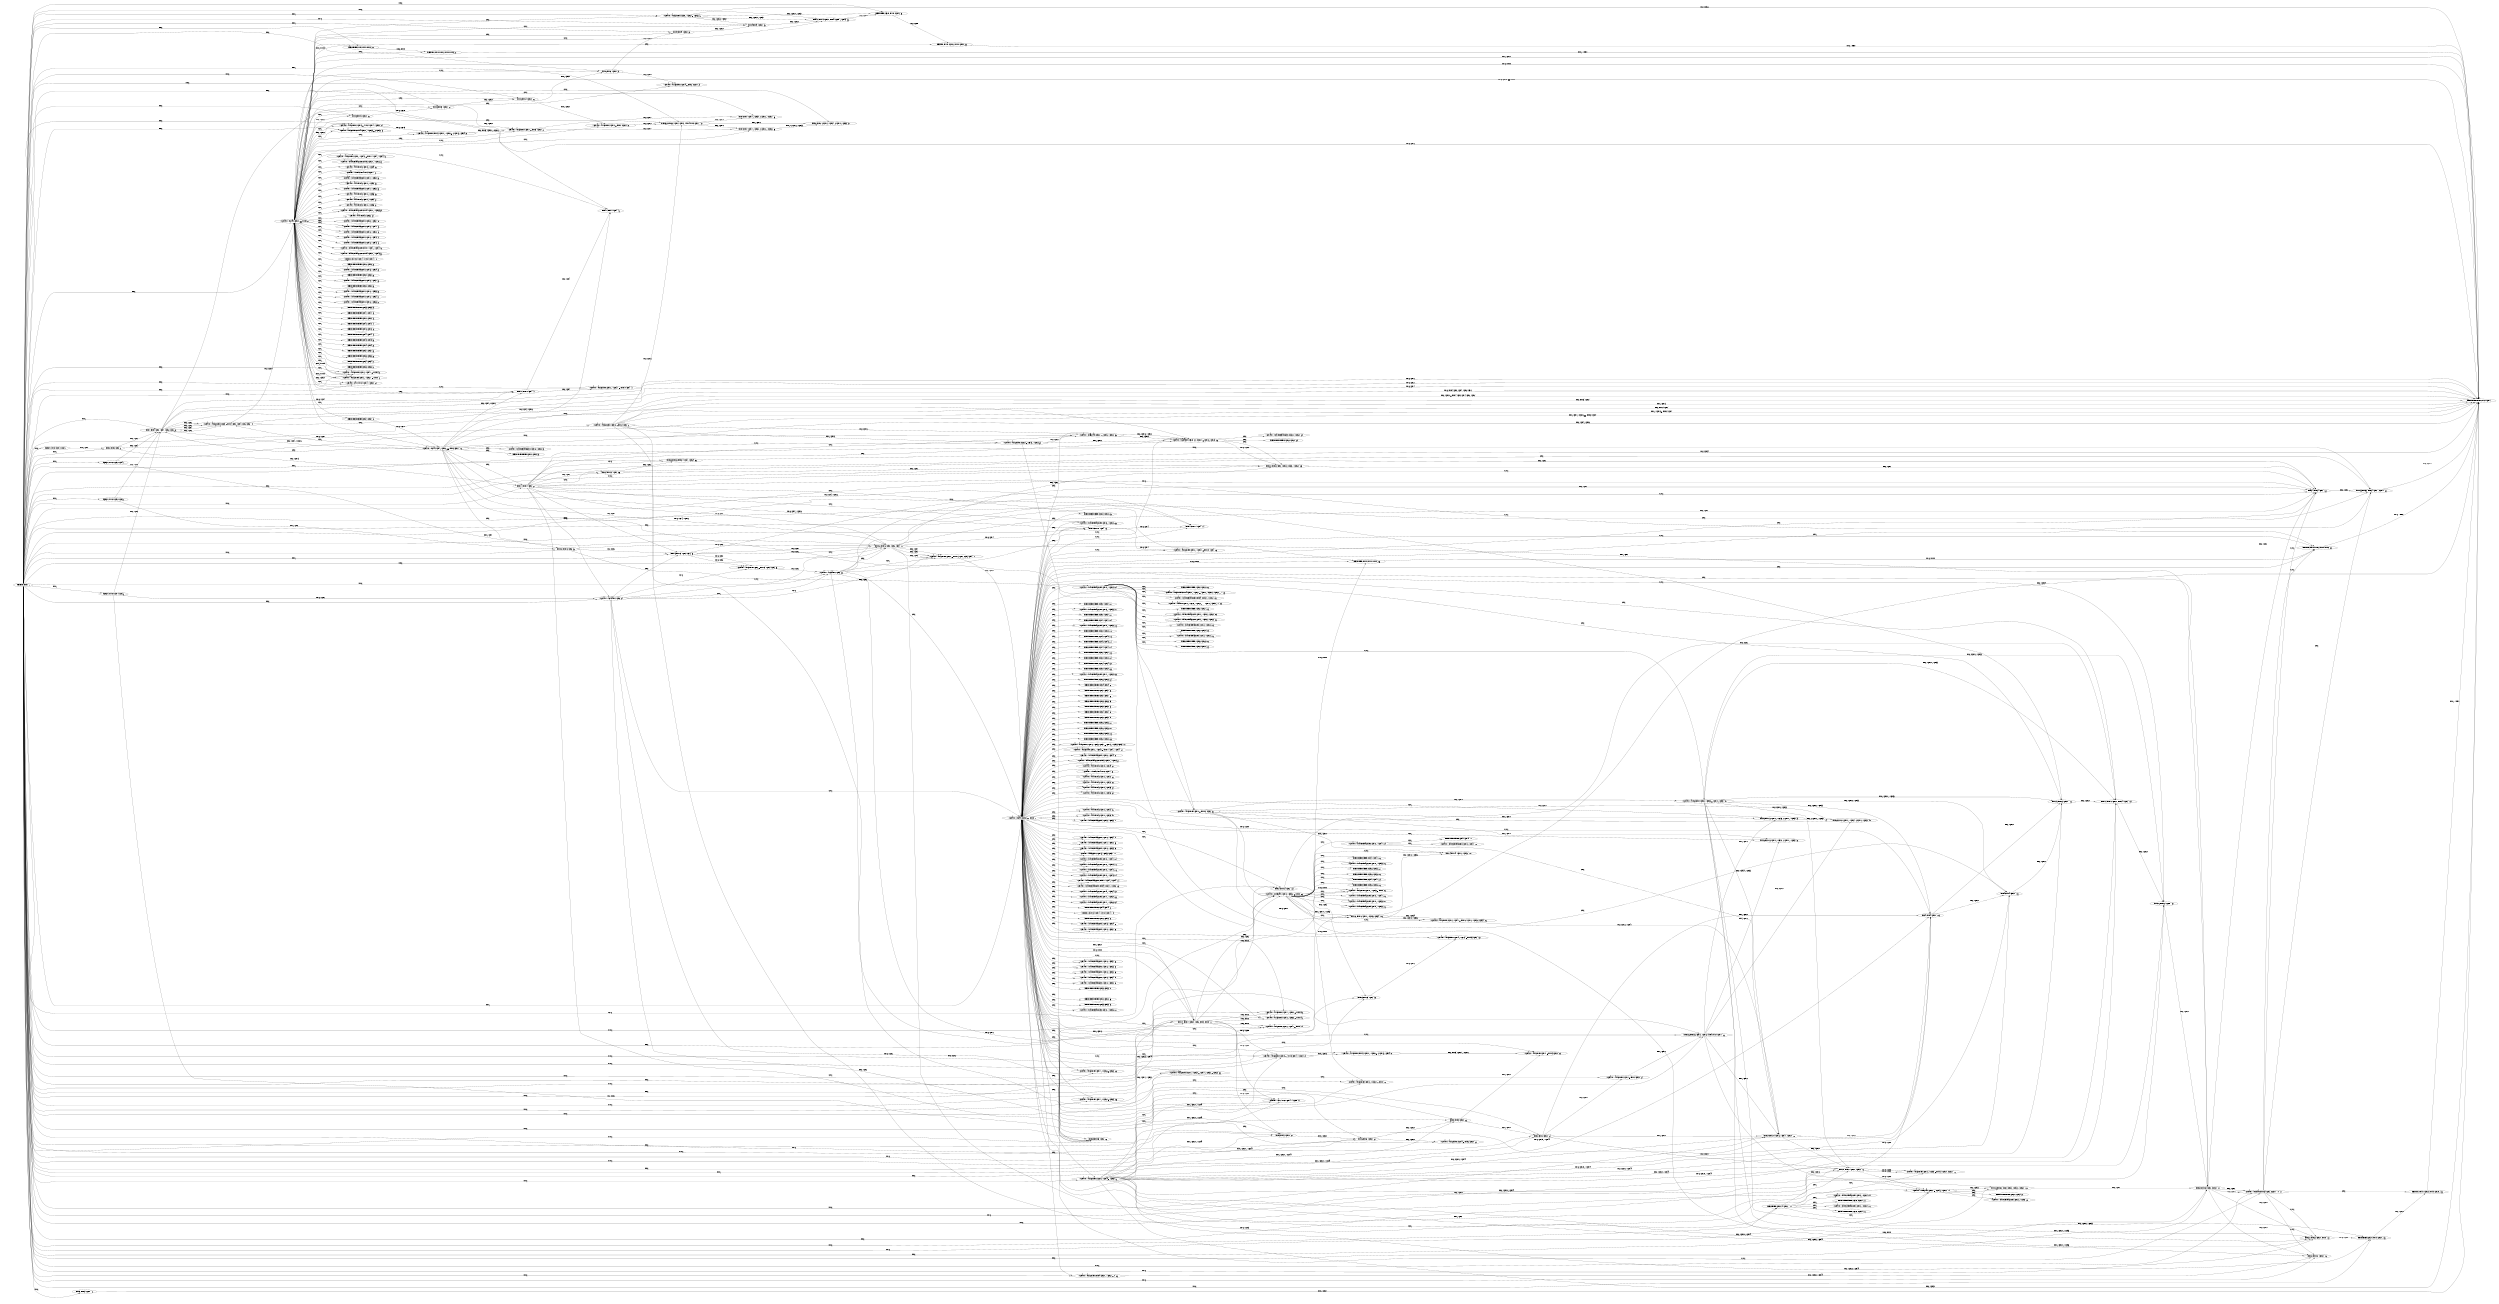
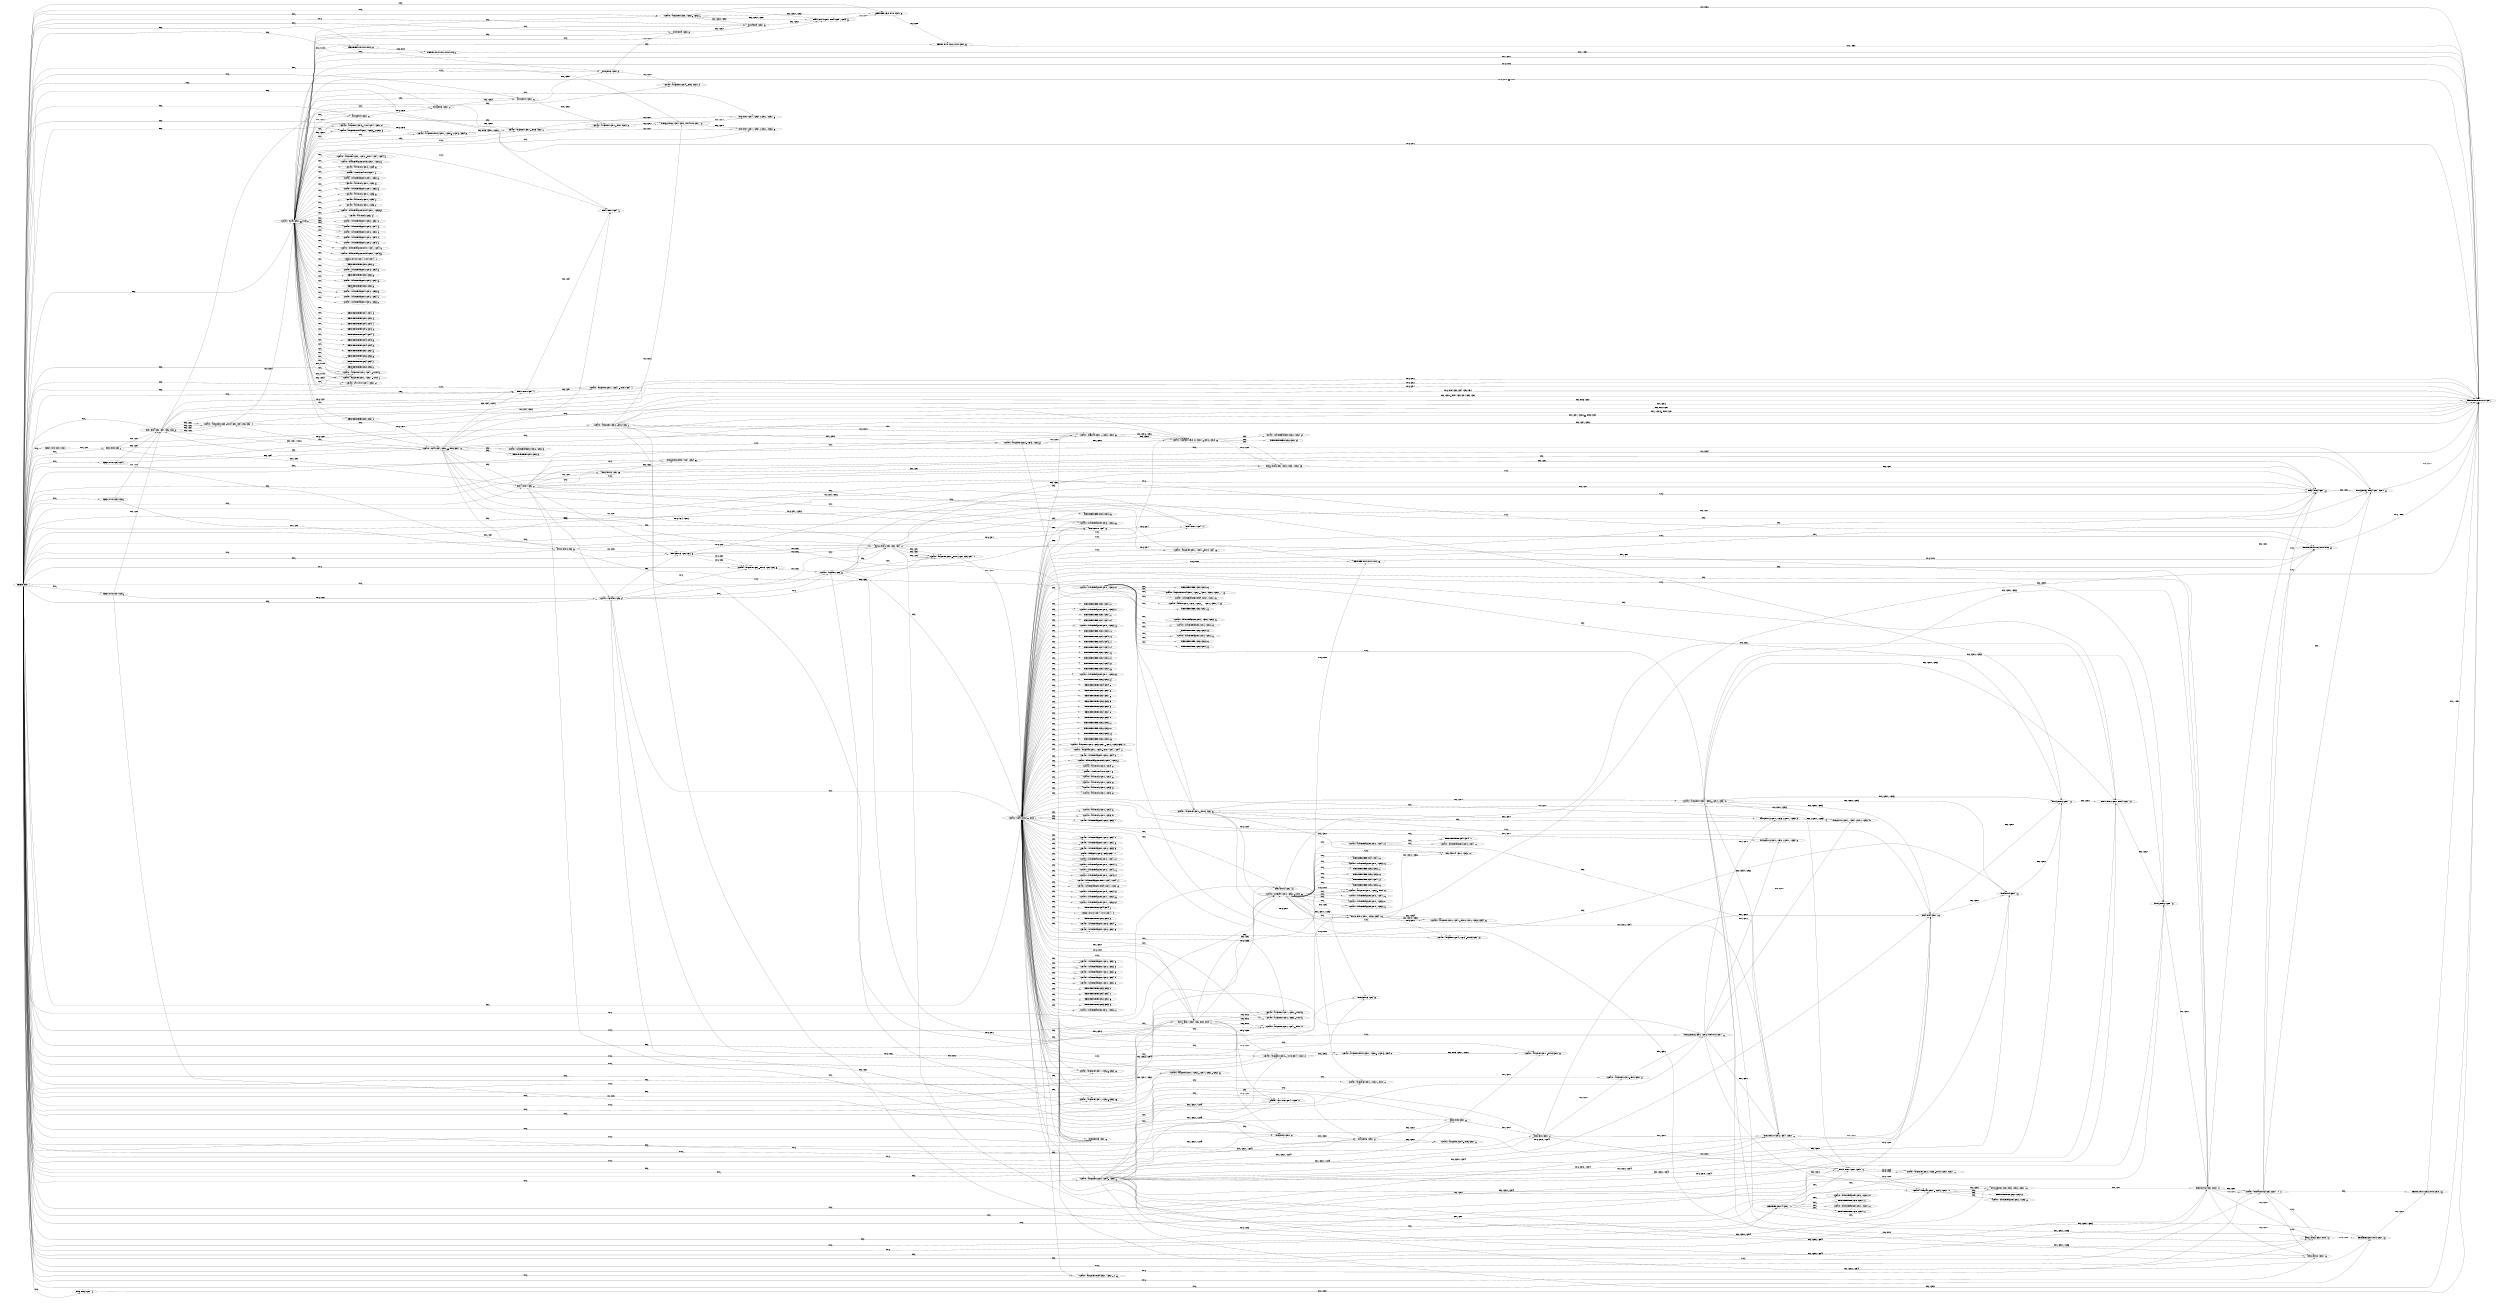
node "(FUN8,FUN8(&VAR12->VAR34, &VAR12->VAR33))": removed
node "(FIELD_IDENTIFIER,VAR35,VAR35)": removed
edge "(FUN14,FUN14(VAR2))" -> "(<operator>.logicalAnd,VAR22 && VAR22 != VAR13->VAR22)": now "(<operator>.assignment,*VAR13 = FUN2(VAR2))" -> "(<operator>.logicalAnd,VAR22 && VAR22 != VAR13->VAR22)"
edge "(PARAM,struct VAR3 *VAR4)" -> "(<operator>.equals,VAR4->VAR26 == FUN3(VAR27))": added, label "DDG: VAR4"
edge "(FUN2,FUN2(VAR2))" -> "(FUN14,FUN14(VAR2))": label "DDG: VAR15" -> "DDG: VAR2"
edge "(FUN14,FUN14(VAR2))" -> "(FUN16,FUN16(VAR2, VAR6, VAR4))": removed, label "DDG: VAR2"
edge "(METHOD,FUN1)" -> "(FUN16,FUN16(VAR2, VAR6, VAR4))": now "(METHOD,FUN1)" -> "(<operator>.assignment,VAR8 = FUN15(VAR2, VAR6))"
edge "(<operator>.assignment,VAR20->VAR53 = VAR10->VAR54)" -> "(FUN30,FUN30(VAR2, VAR20))": added, label "DDG: VAR20->VAR53"
node "(<operator>.indirectFieldAccess,VAR12->VAR22->VAR62)": removed
edge "(FUN17,FUN17(VAR20, VAR8, NULL, NULL))" -> "(<operator>.notEquals,VAR10->VAR58 != NULL)": label "DDG: NULL" -> "DDG: VAR50"
edge "(FUN25,FUN25(VAR8))" -> "(<operator>.assignment,VAR19->VAR64 = FUN25(VAR8))": now "(FUN18,FUN18(VAR10->VAR58, VAR59))" -> "(<operator>.assignment,VAR19->VAR64 = FUN25(VAR8))"
node "(FIELD_IDENTIFIER,VAR54,VAR54)": added
edge "(METHOD,FUN1)" -> "(FUN12,FUN12(VAR20, FUN24(VAR8)))": label "DDG: " -> "CDG: "
edge "(<operator>.assignment,FUN9(VAR20)->VAR61 = 0)" -> "(FUN31,FUN31(VAR20))": now "(<operator>.assignment,VAR20->VAR49 = VAR50)" -> "(FUN31,FUN31(VAR20))"
